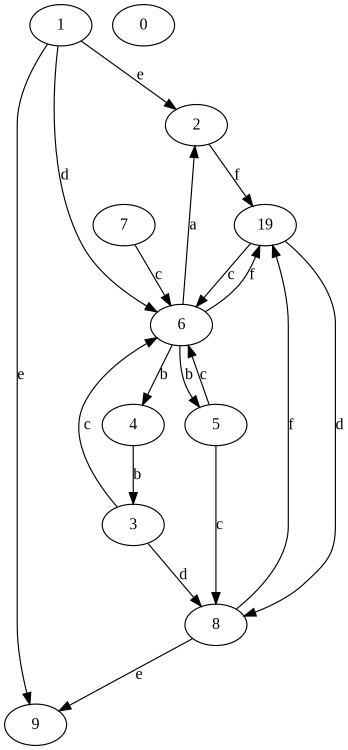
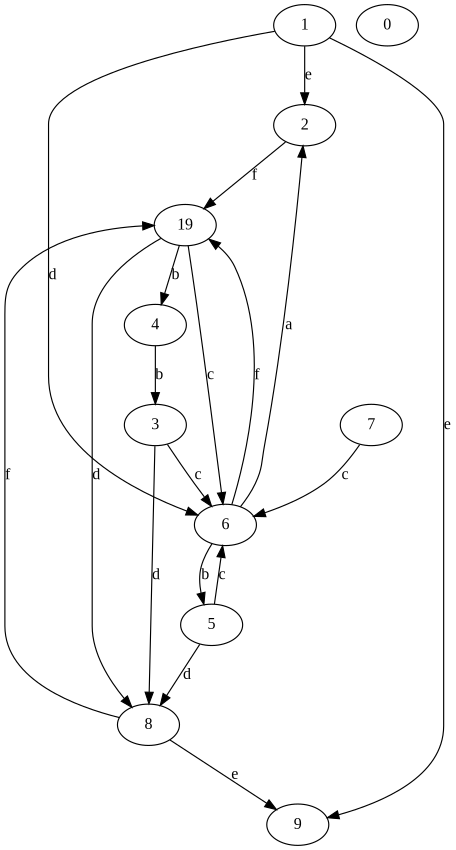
edge "6" -> "4": now "19" -> "4"
edge "5" -> "8": label "c" -> "d"
